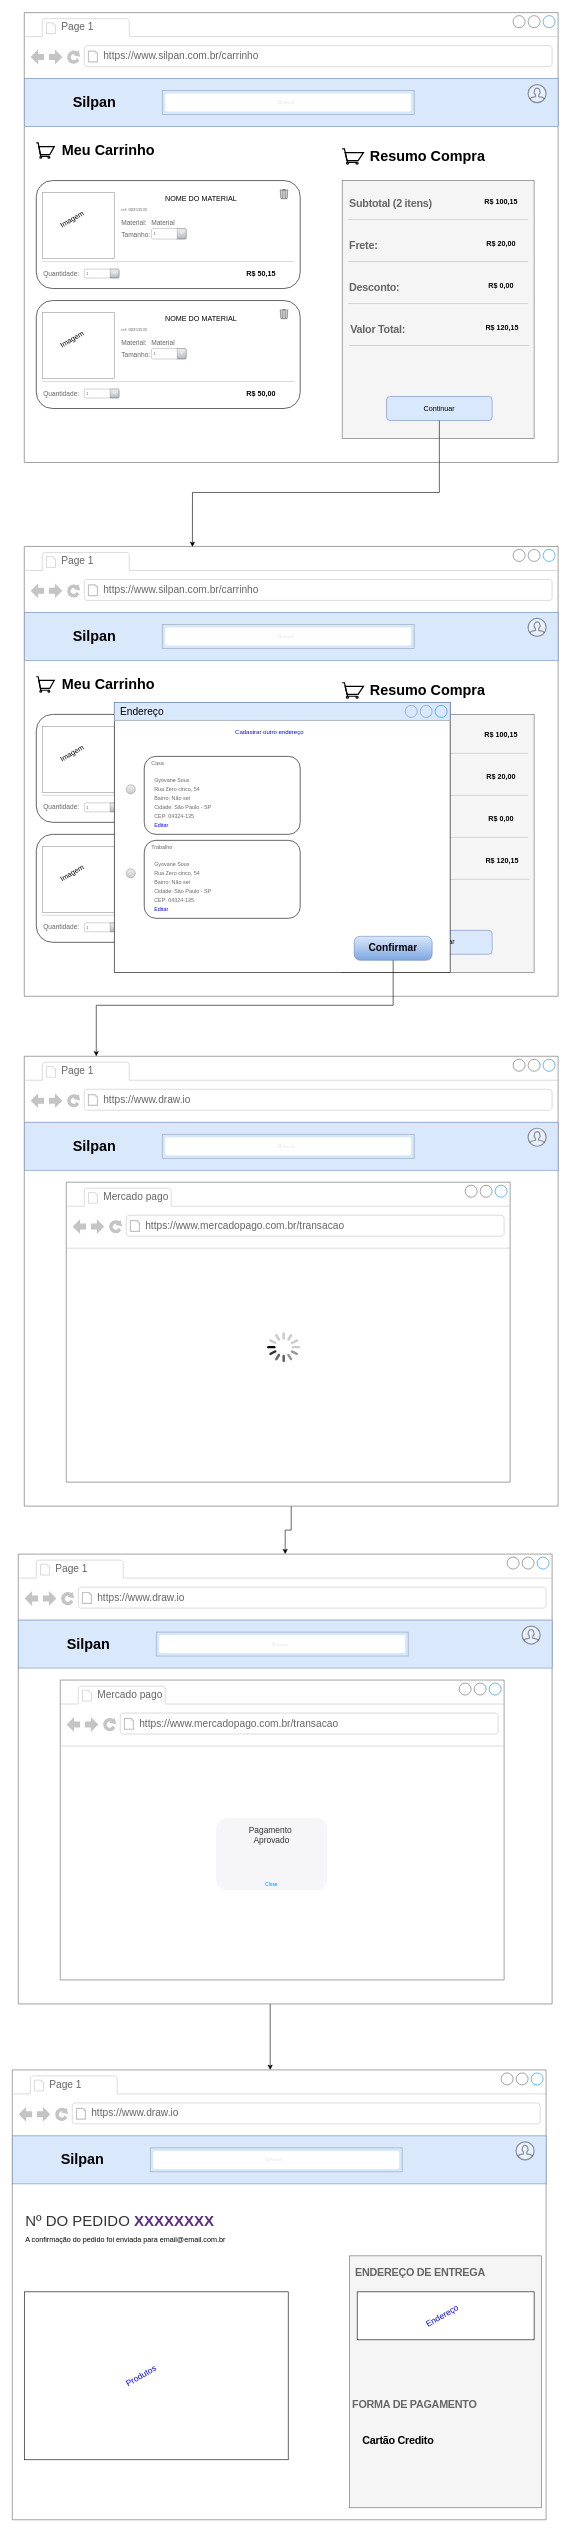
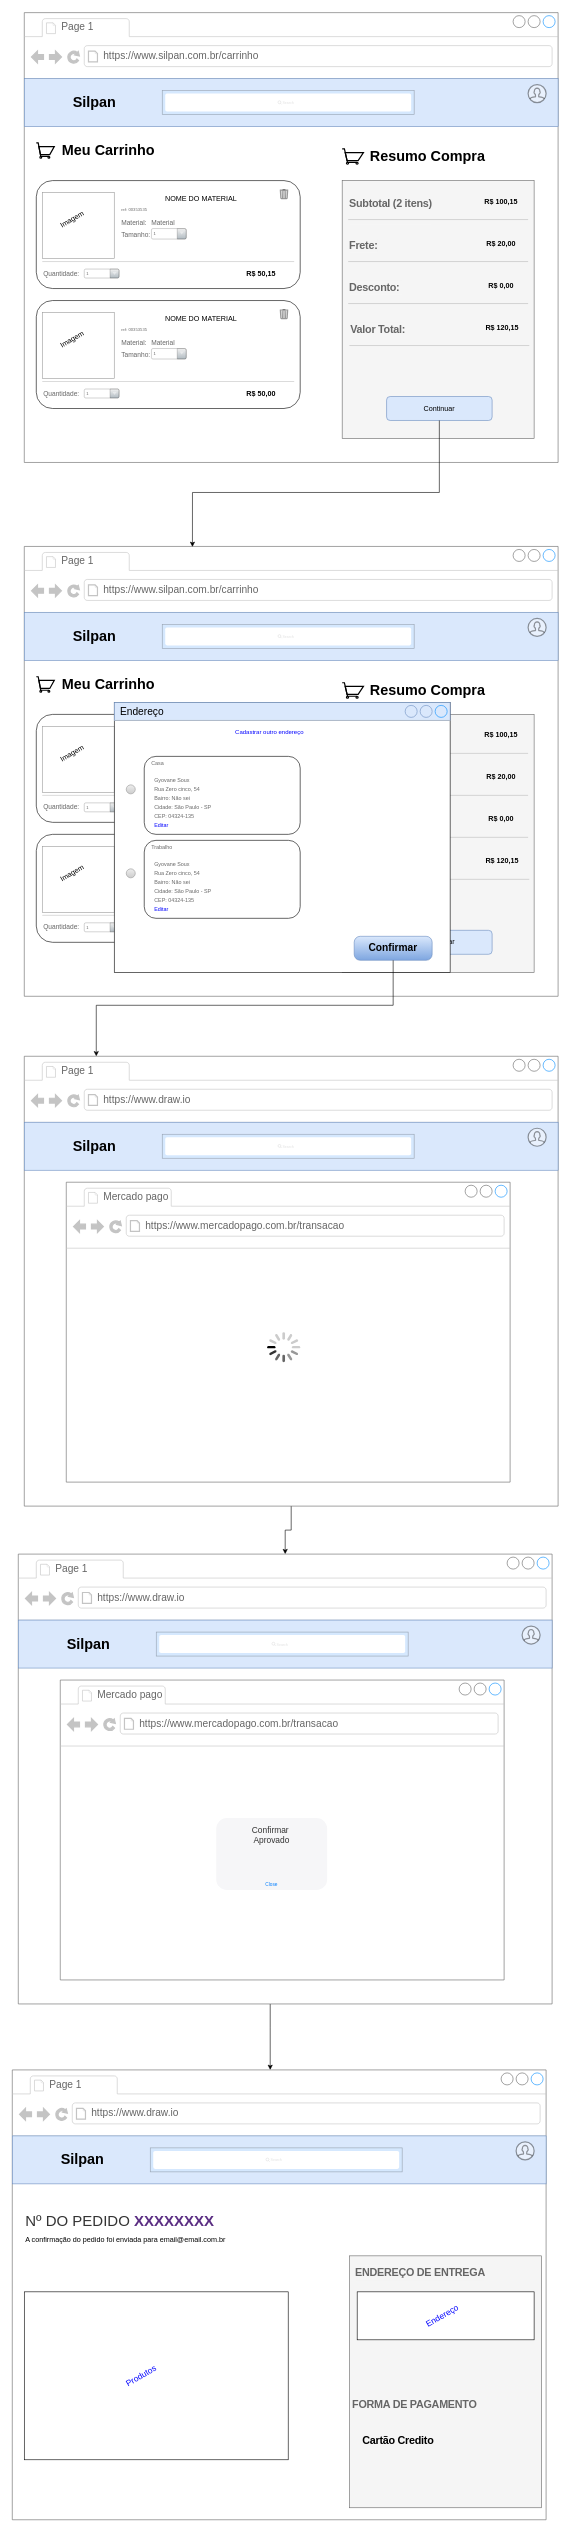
node "Pagamento Aprovado": label "Pagamento Aprovado" -> "Confirmar Aprovado"
